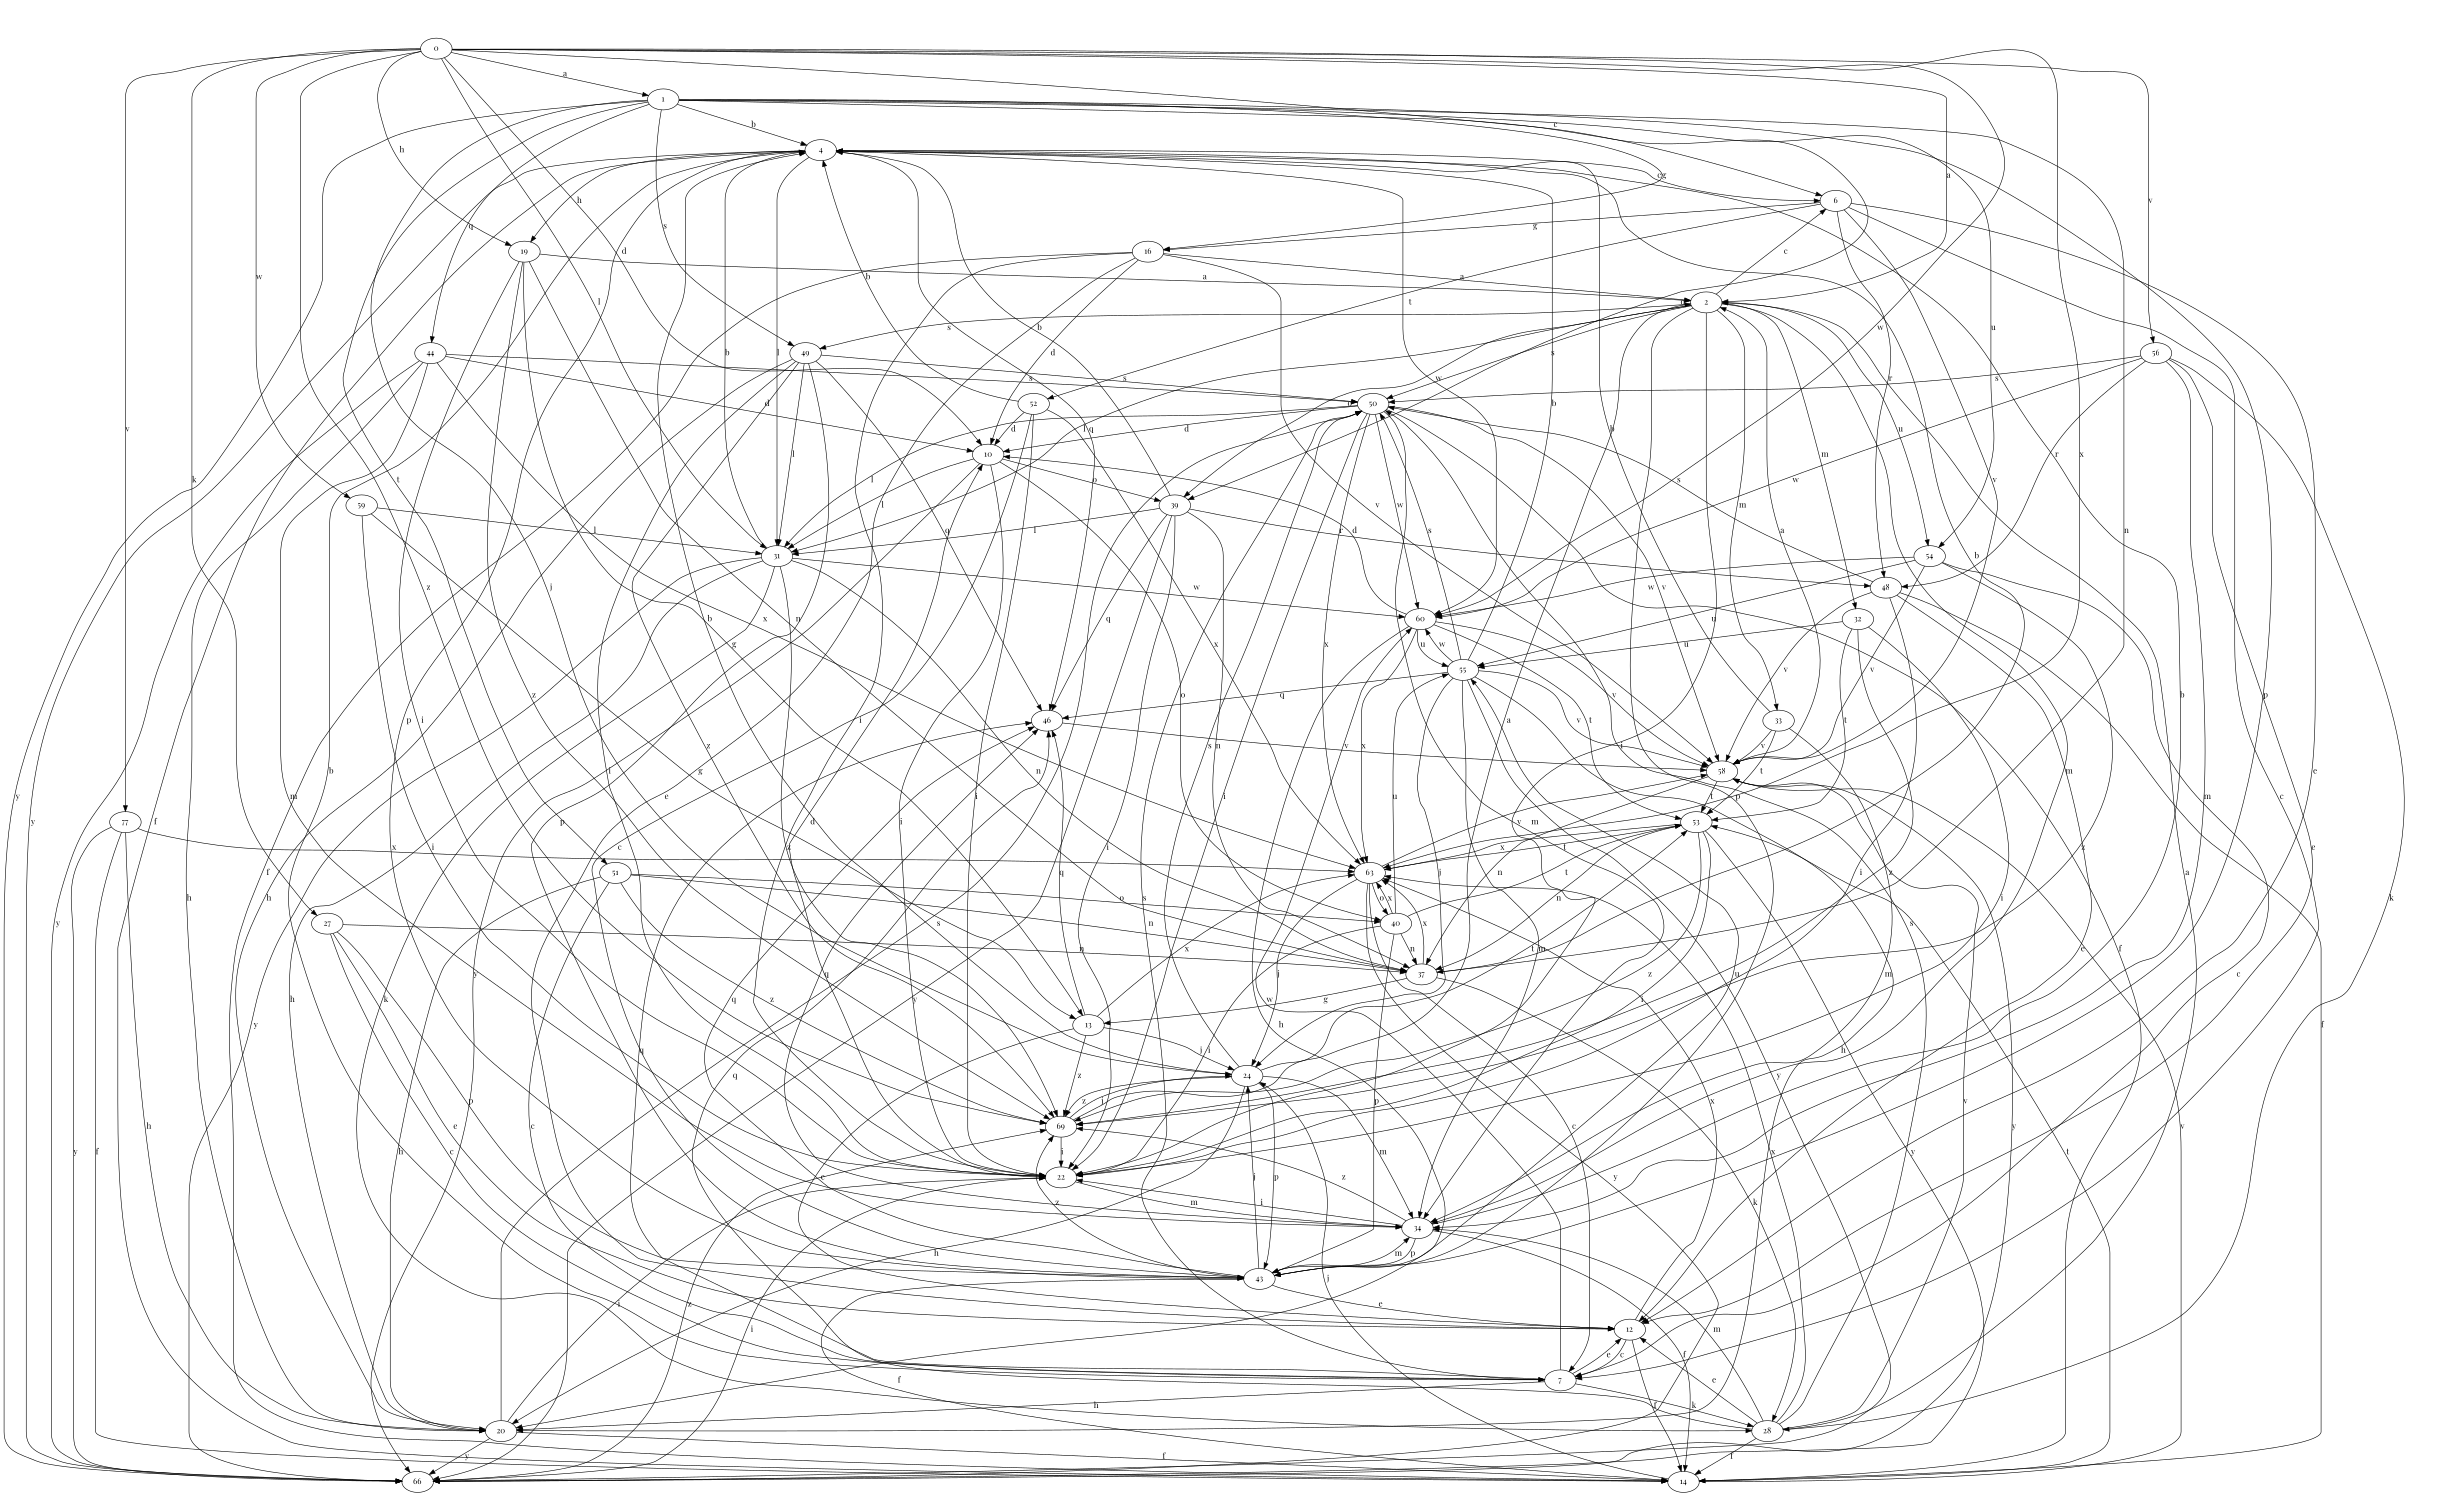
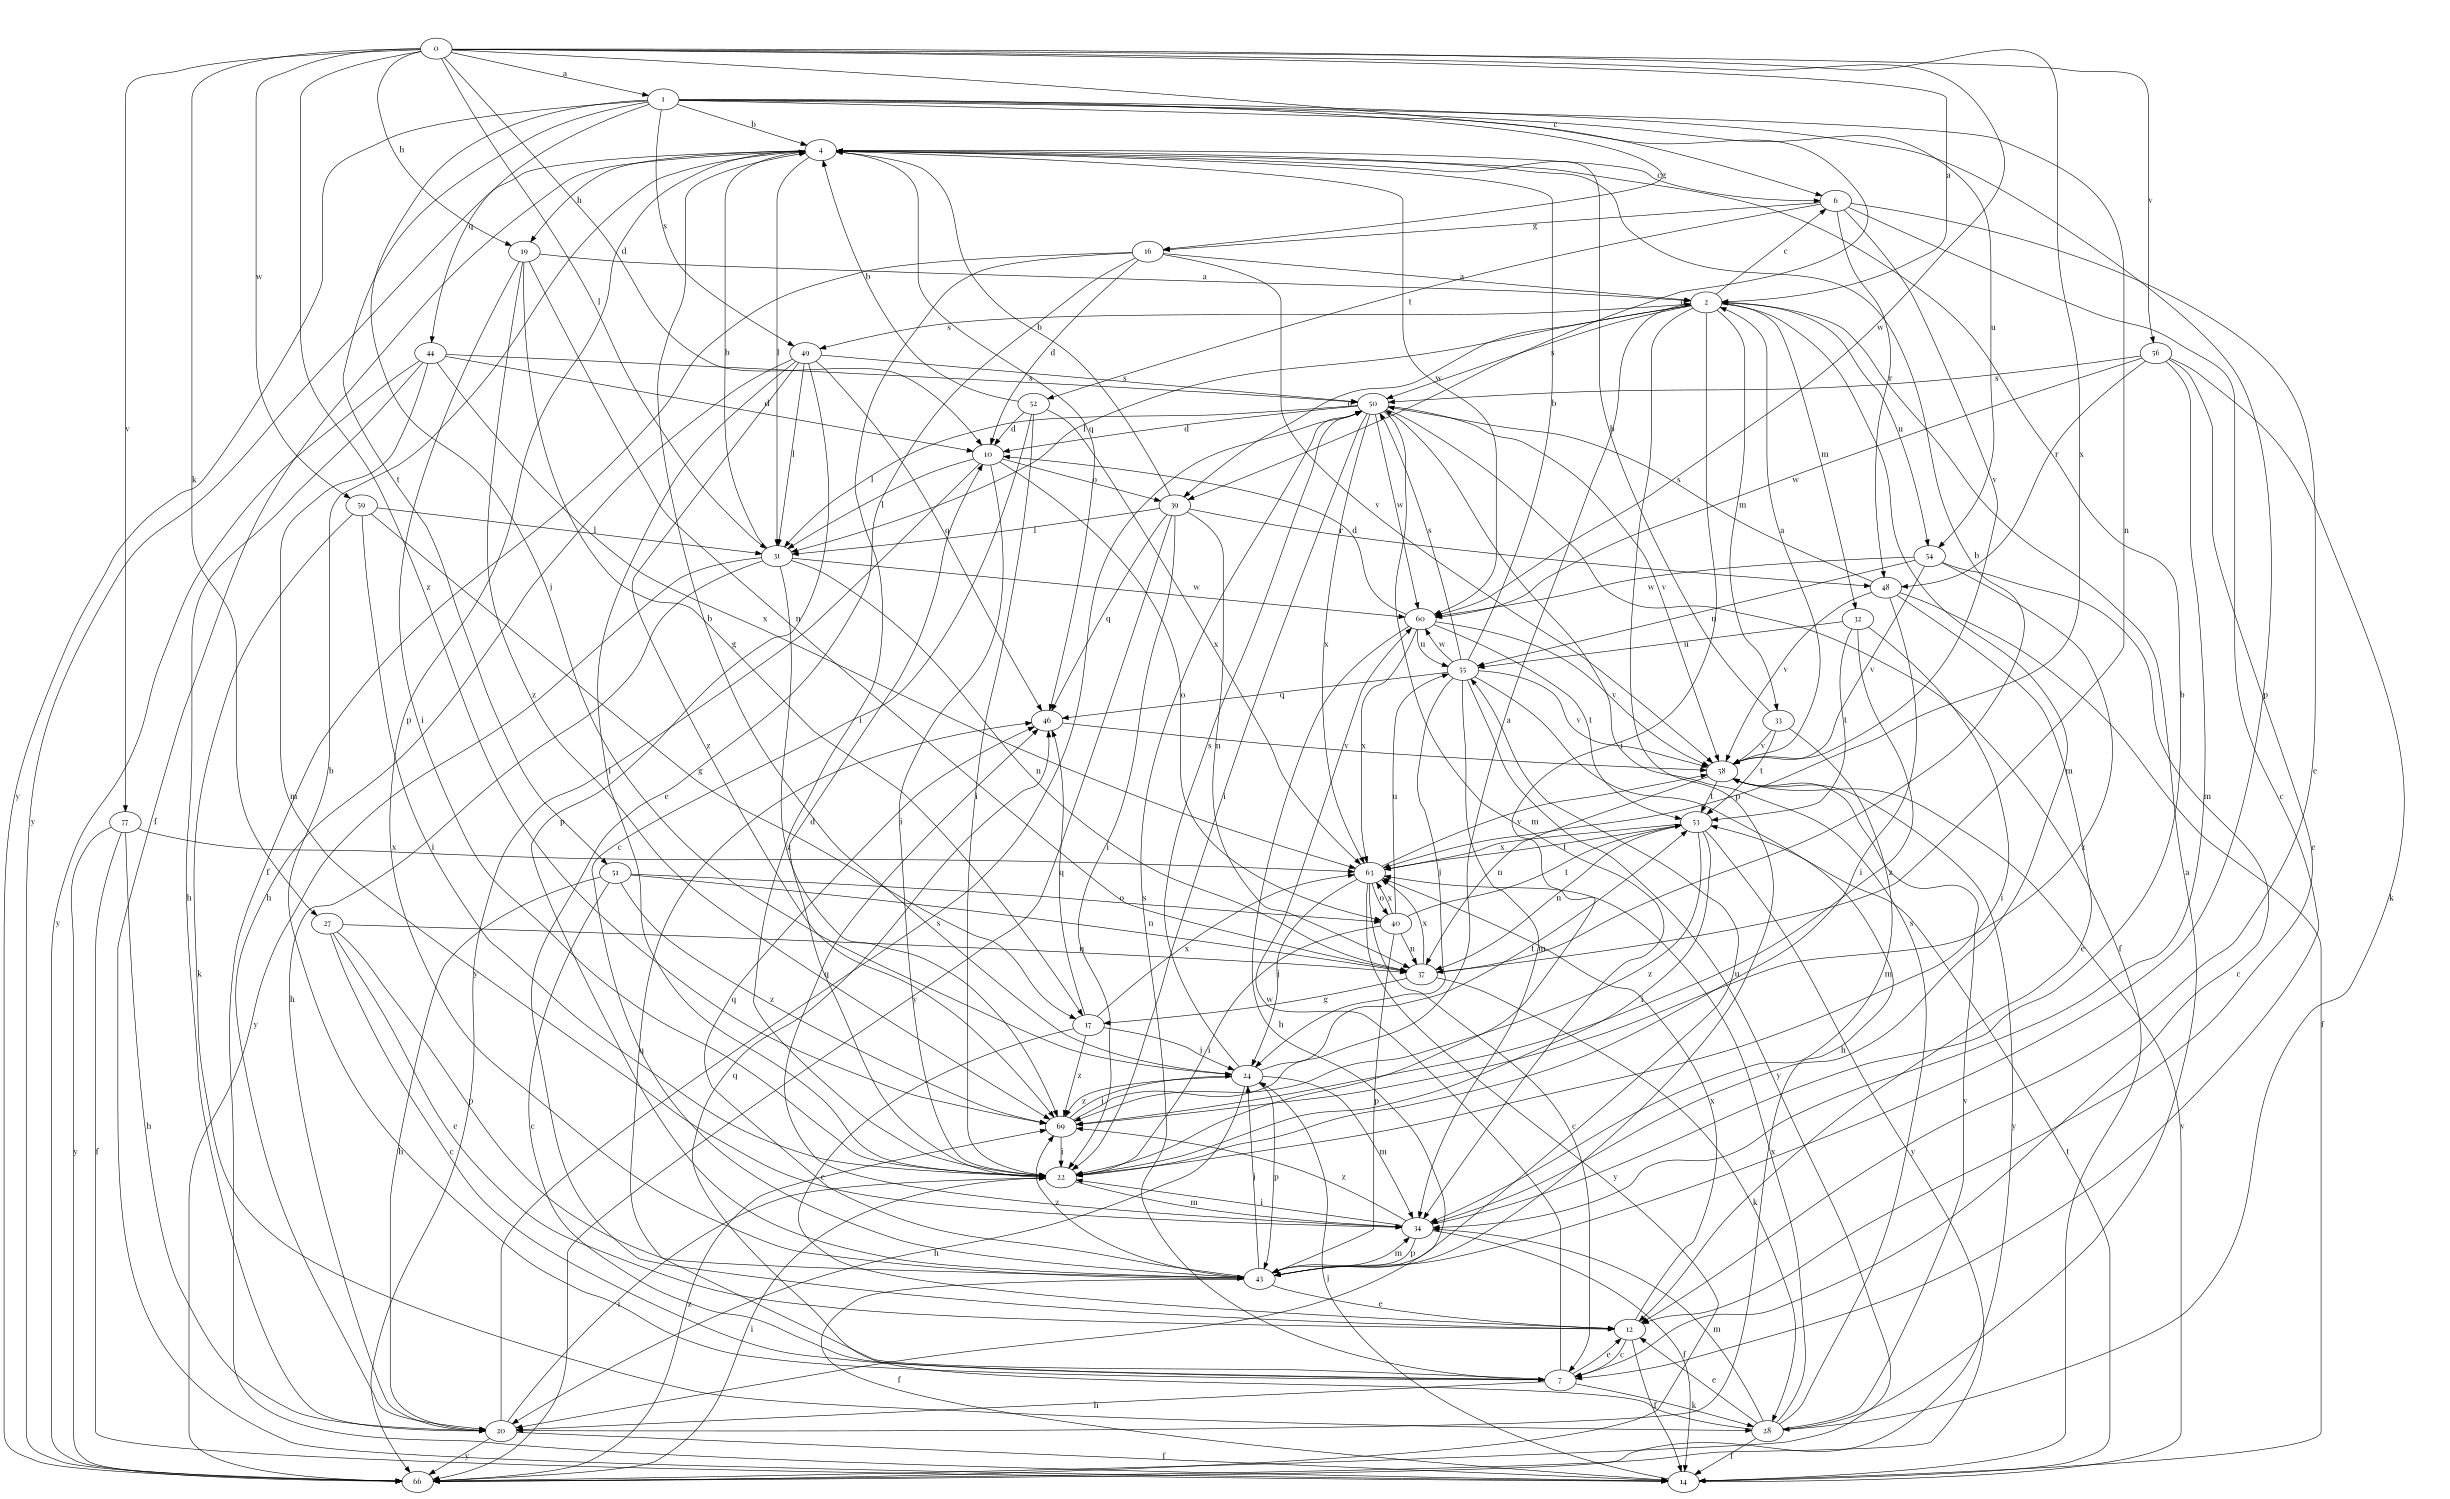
node "13": label "13" -> "17"
edge "31" -> "28": now "59" -> "28"
